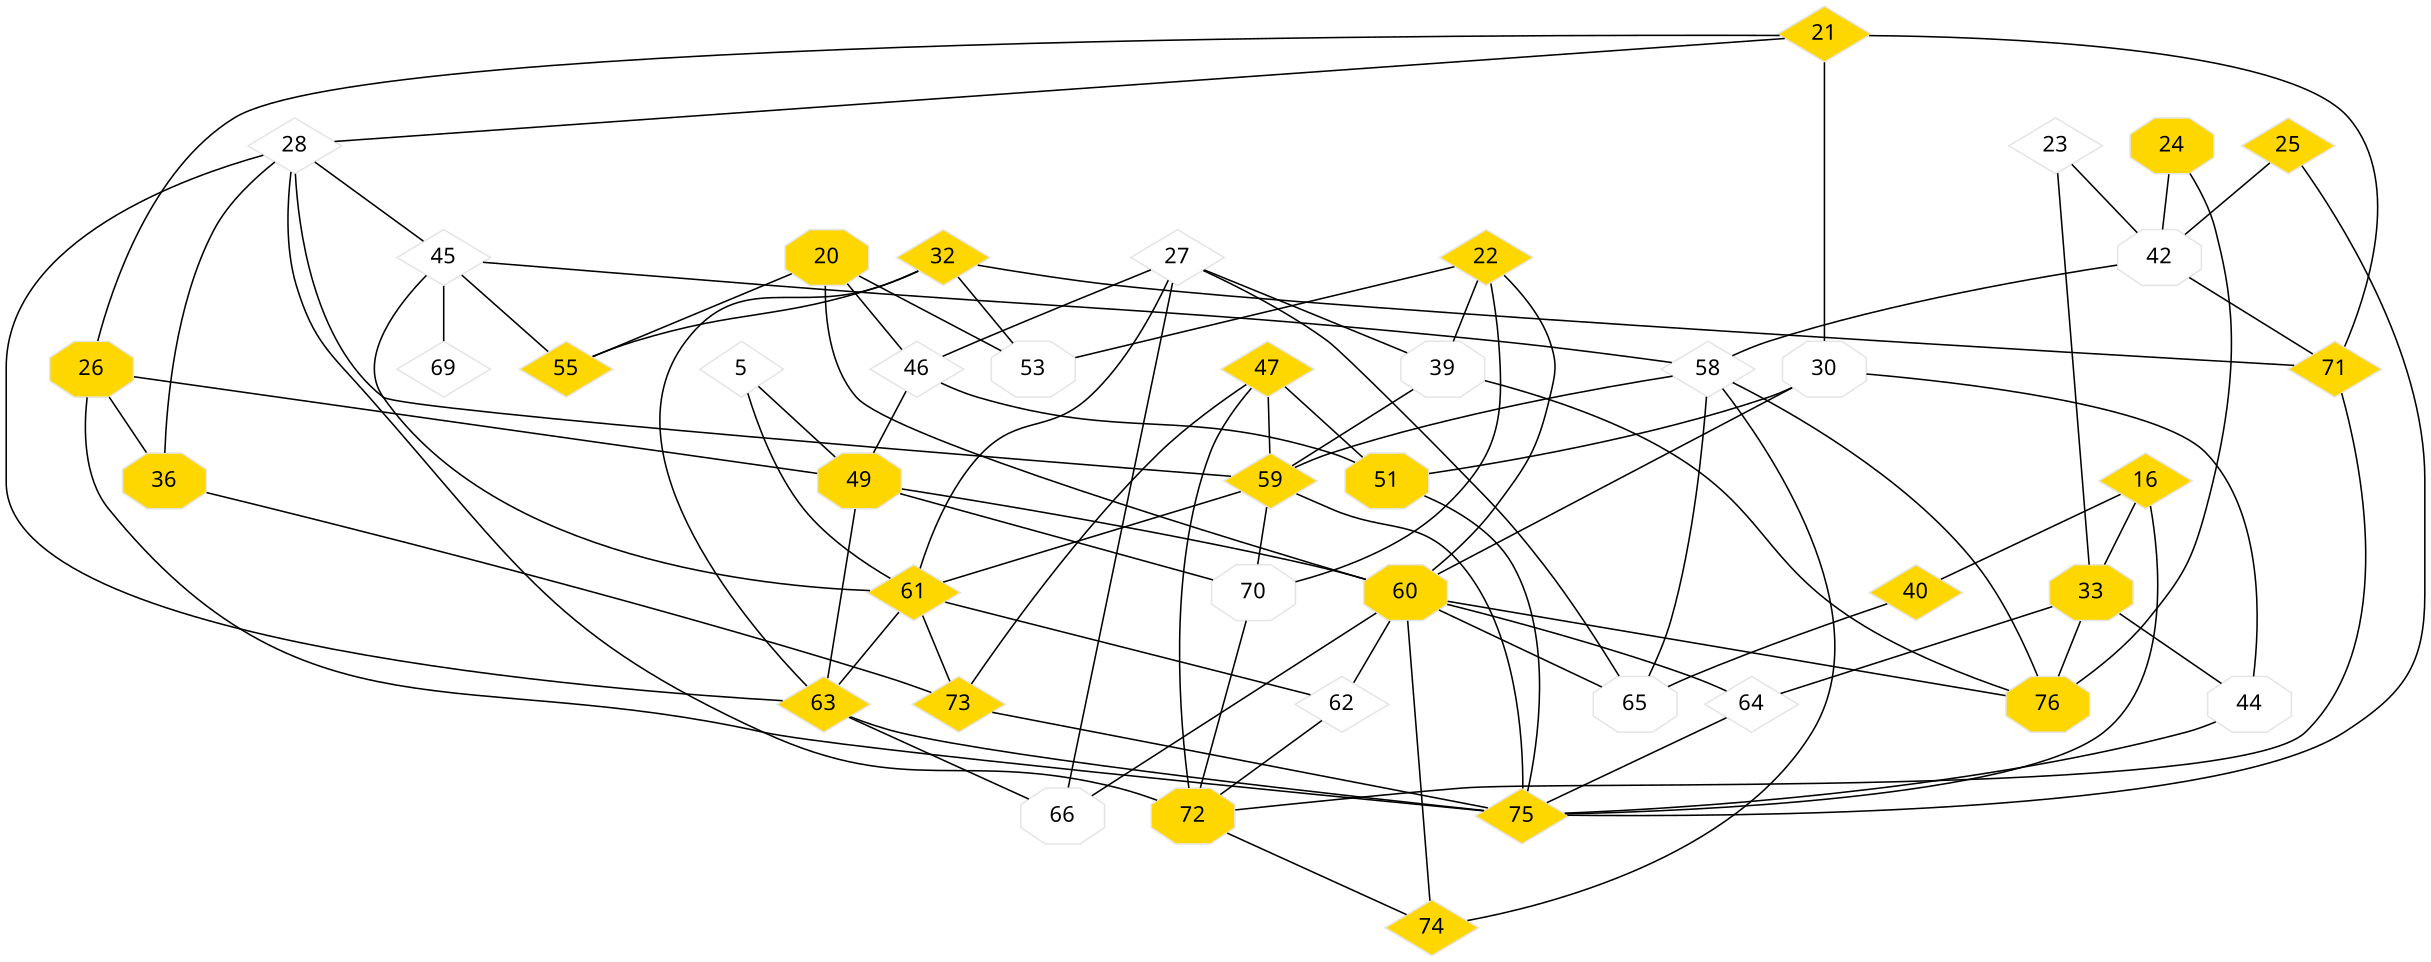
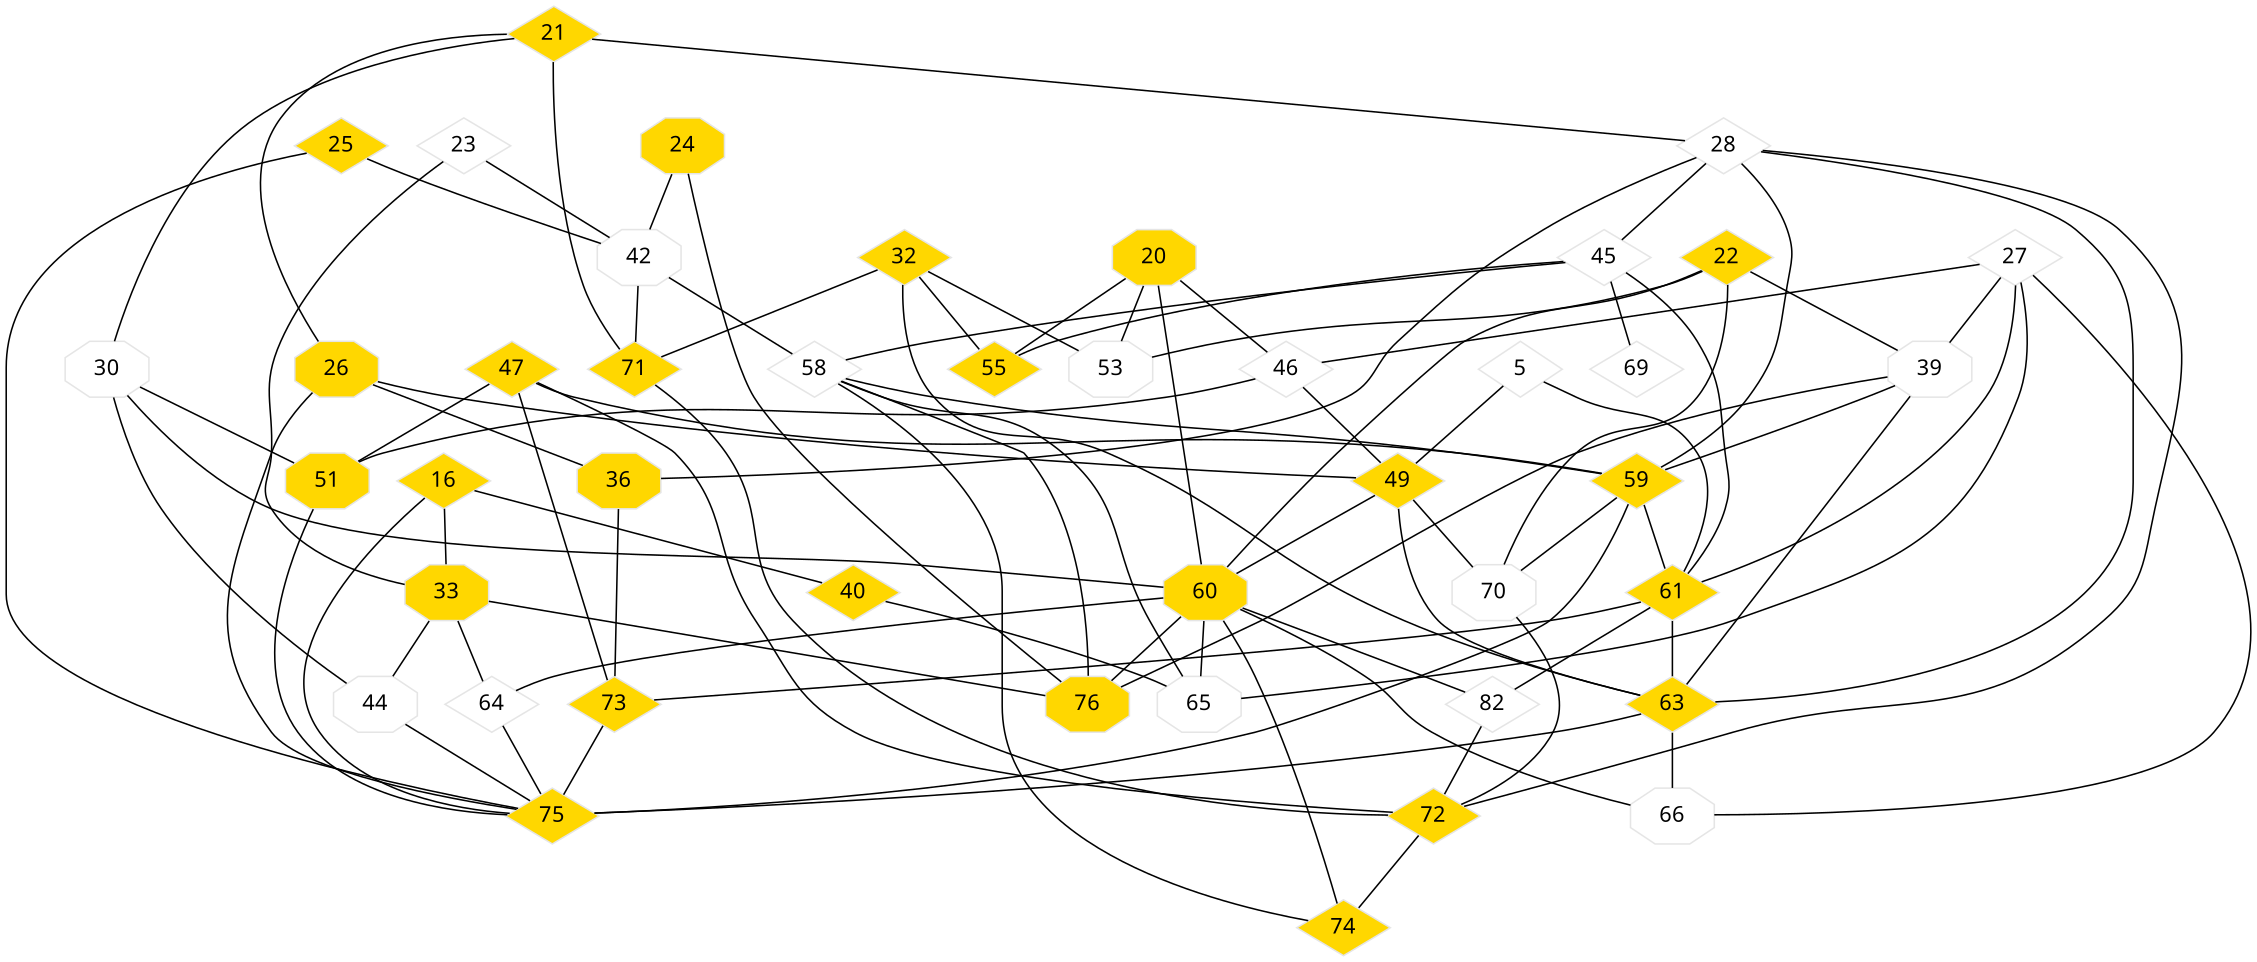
node "49": shape octagon -> diamond
edge "39" -- "63": added
node "62": label "62" -> "82"
node "72": shape octagon -> diamond
